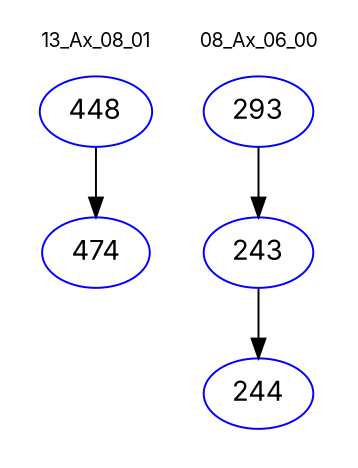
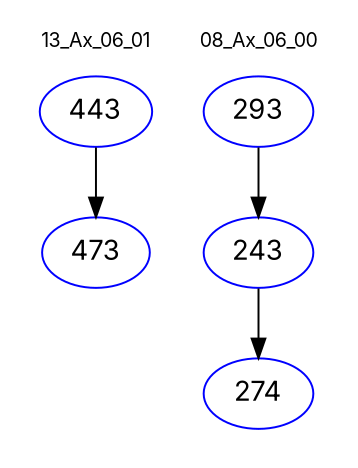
cluster "13_Ax_08_01": label "13_Ax_08_01" -> "13_Ax_06_01"
node "448": label "448" -> "443"
node "474": label "474" -> "473"
node "244": label "244" -> "274"
